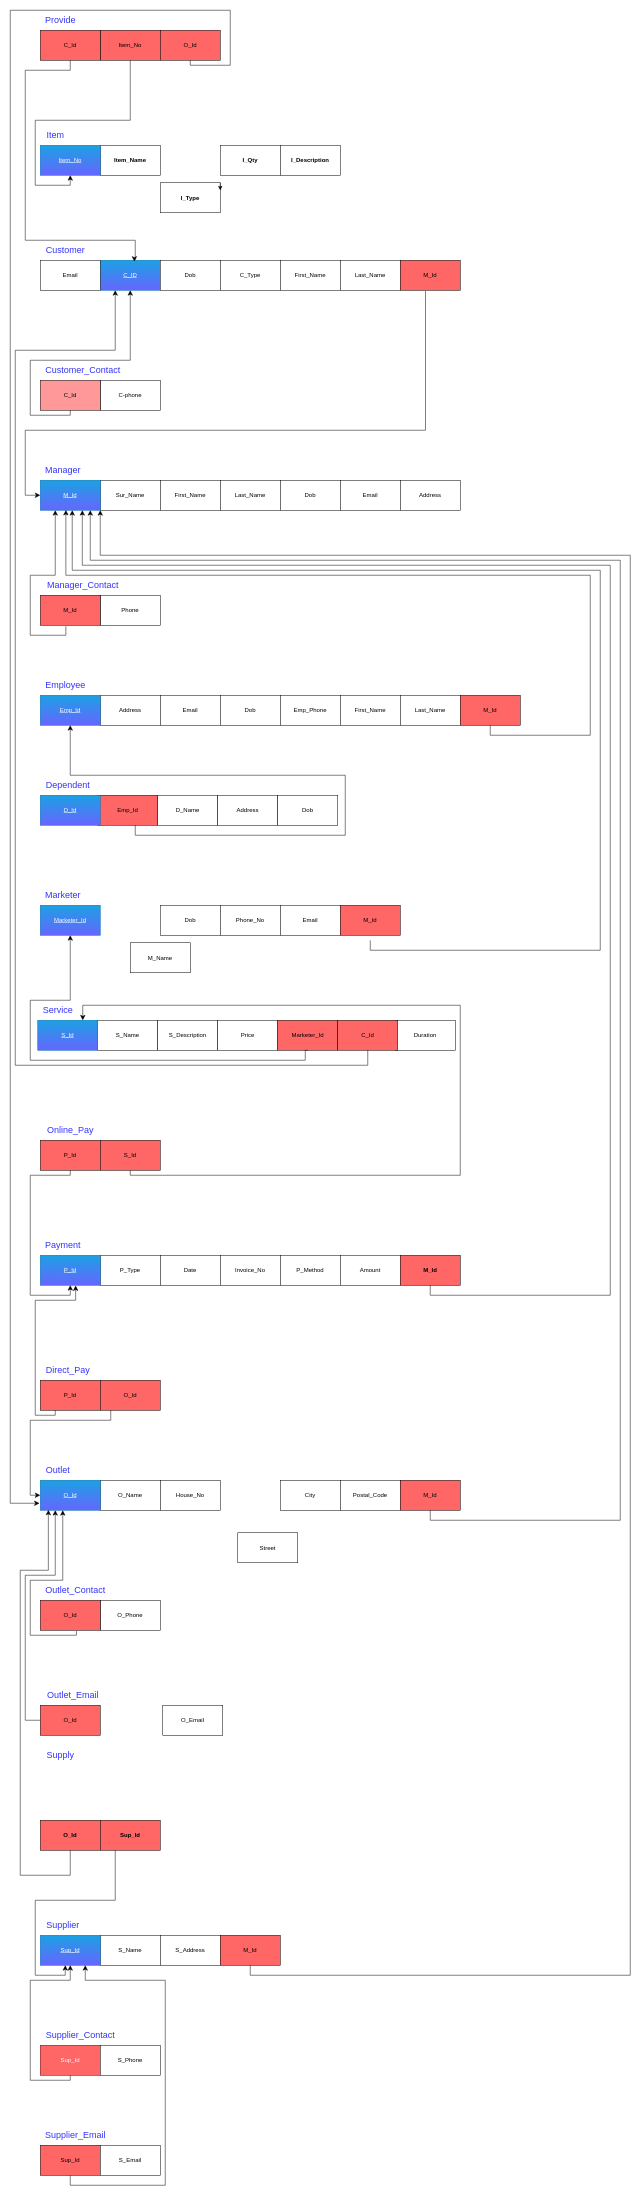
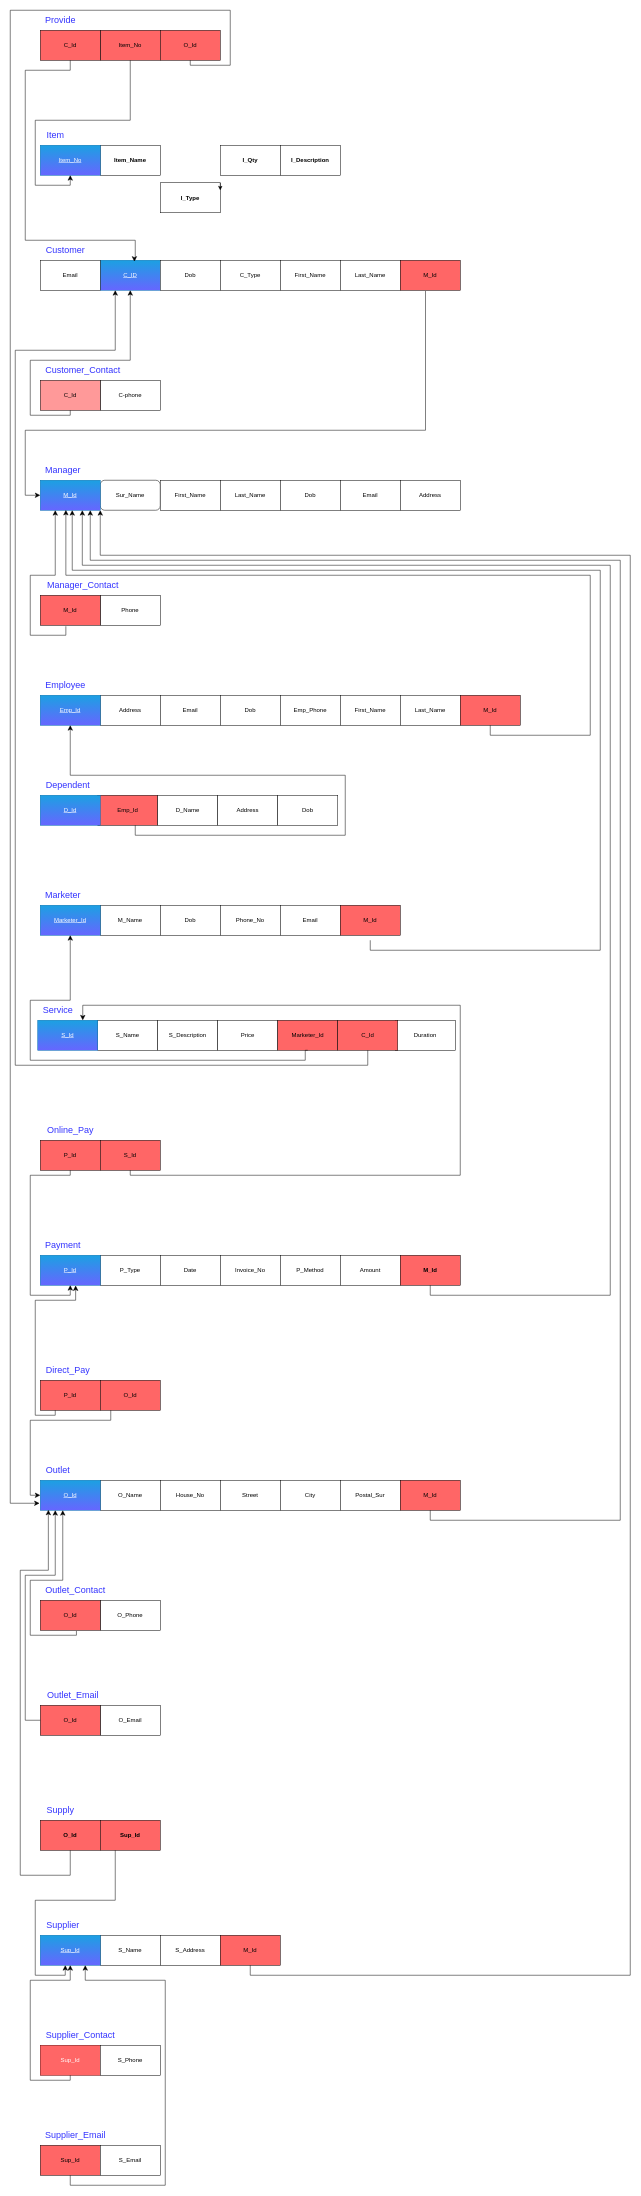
node "Sur_Name": shape rectangle -> rounded rectangle
node "M_Name": moved (160, 958) -> (130, 920)
node "Postal_Code": label "Postal_Code" -> "Postal_Sur"
node "Street": moved (268, 1548) -> (250, 1495)
node "O_Email": moved (193, 1720) -> (130, 1720)
node "Supply": moved (60, 1755) -> (60, 1810)
